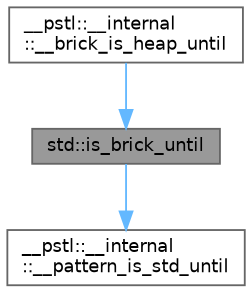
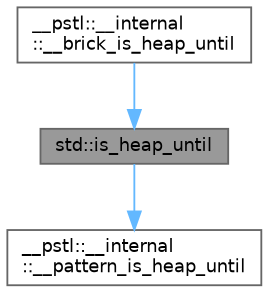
node "std::is_brick_until": label "std::is_brick_until" -> "std::is_heap_until"
node "__pstl::__internal ::__pattern_is_std_until": label "__pstl::__internal ::__pattern_is_std_until" -> "__pstl::__internal ::__pattern_is_heap_until"
